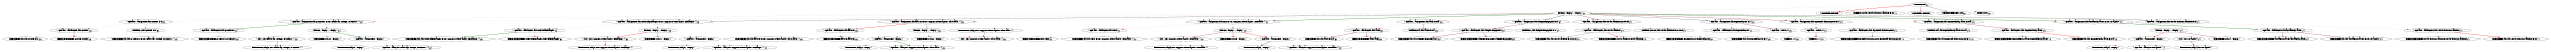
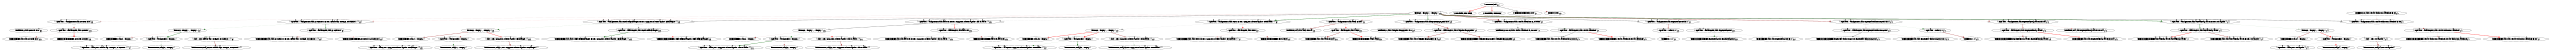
edge "(IDENTIFIER,$obj22,new CopyOnWriteArrayList<Throwable>())" -> "(<init>,new CopyOnWriteArrayList<Throwable>())": reversed
